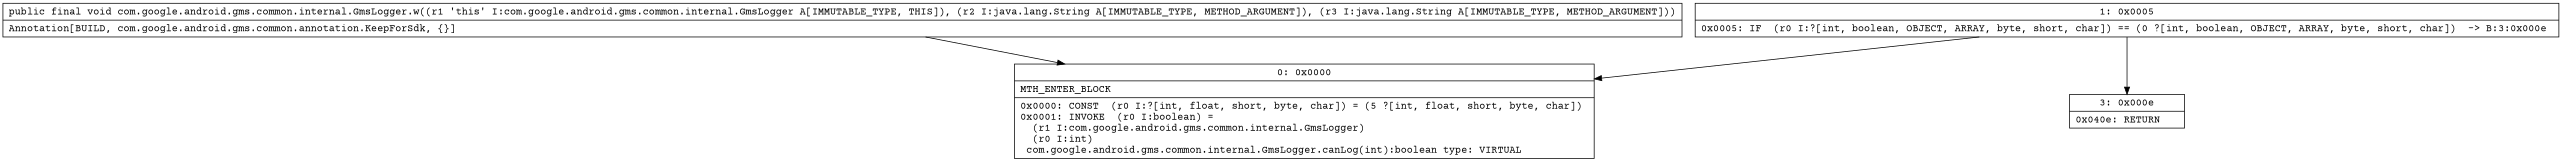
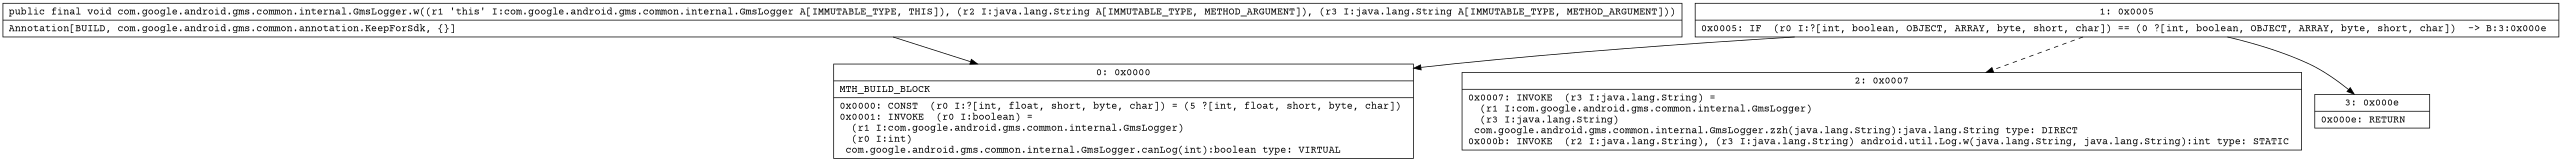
node "0: 0x0000": text "MTH_ENTER_BLOCK" -> "MTH_BUILD_BLOCK"
node "2: 0x0007": added
node "3: 0x000e": text "0x040e: RETURN" -> "0x000e: RETURN"
